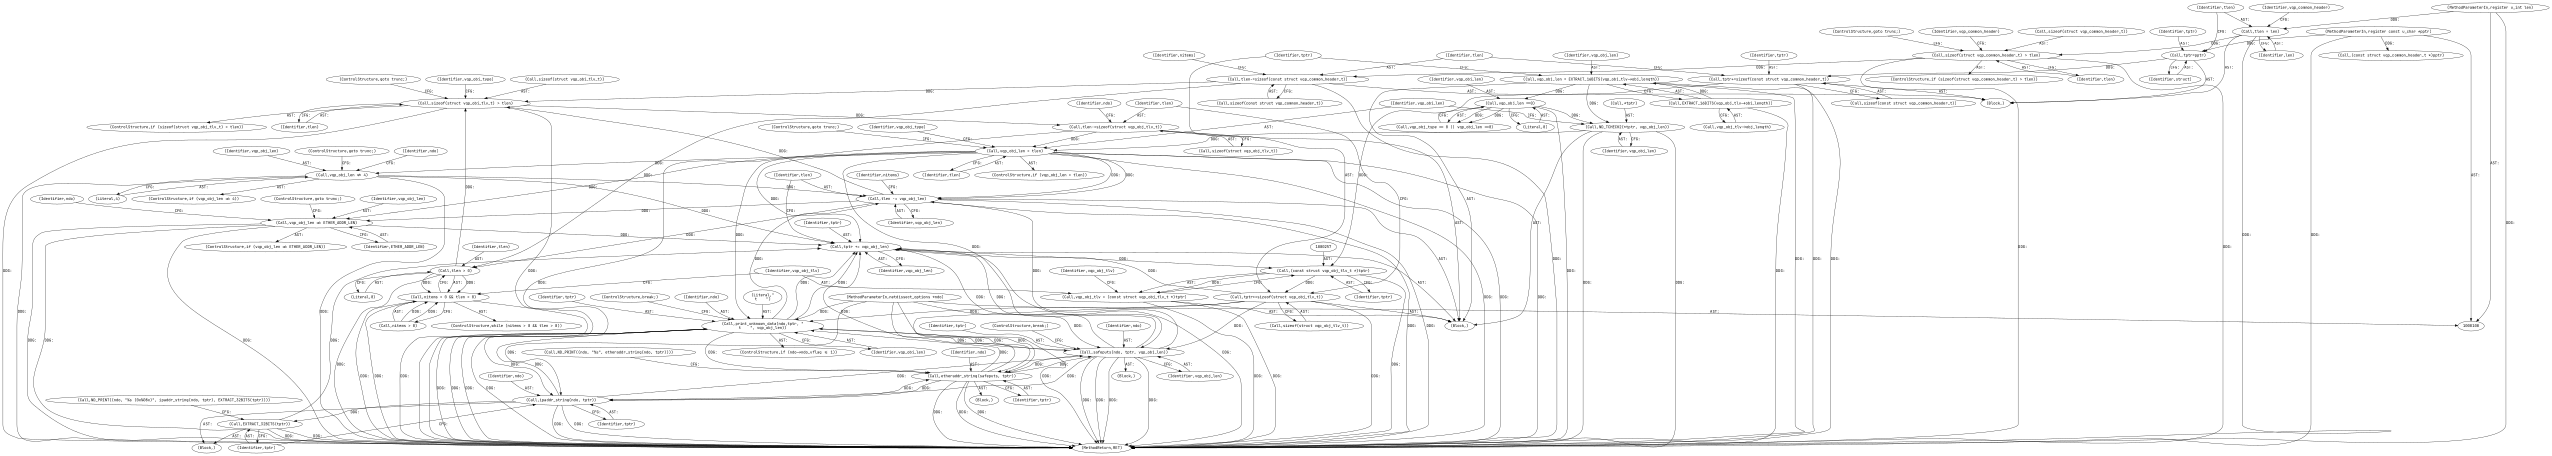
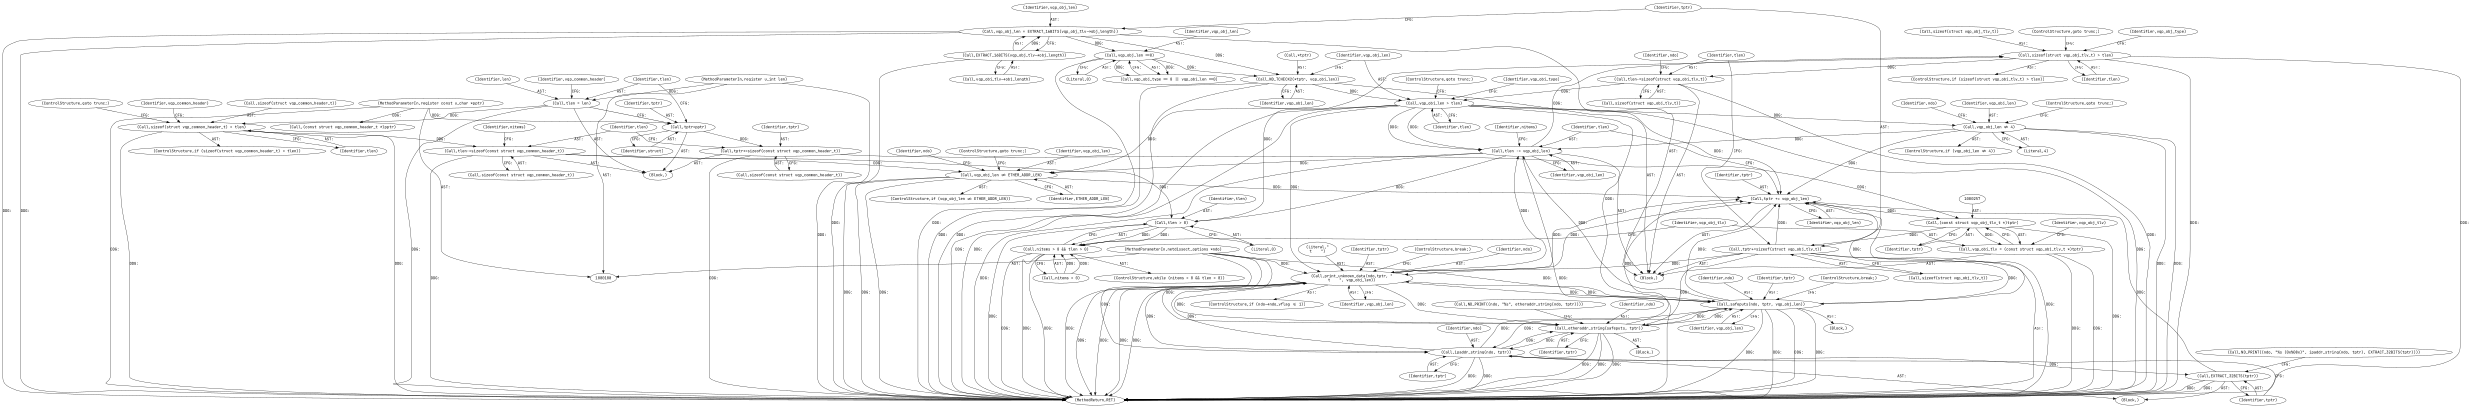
edge "(Call,tlen = len)" -> "(Identifier,len)": now "(Call,tlen = len)" -> "(Call,tptr=pptr)"
edge "(Call,tlen-=sizeof(const struct vqp_common_header_t))" -> "(Call,sizeof(struct vqp_obj_tlv_t) > tlen)": now "(Call,tlen-=sizeof(const struct vqp_common_header_t))" -> "(Call,vqp_obj_len != ETHER_ADDR_LEN)"
node "(ControlStructure,if (vqp_obj_len > tlen))": removed
edge "(Call,tptr+=sizeof(struct vqp_obj_tlv_t))" -> "(MethodReturn,RET)": label "DDG: " -> "AST: "
